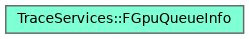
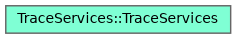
node "TraceServices::FGpuQueueInfo": label "TraceServices::FGpuQueueInfo" -> "TraceServices::TraceServices"
